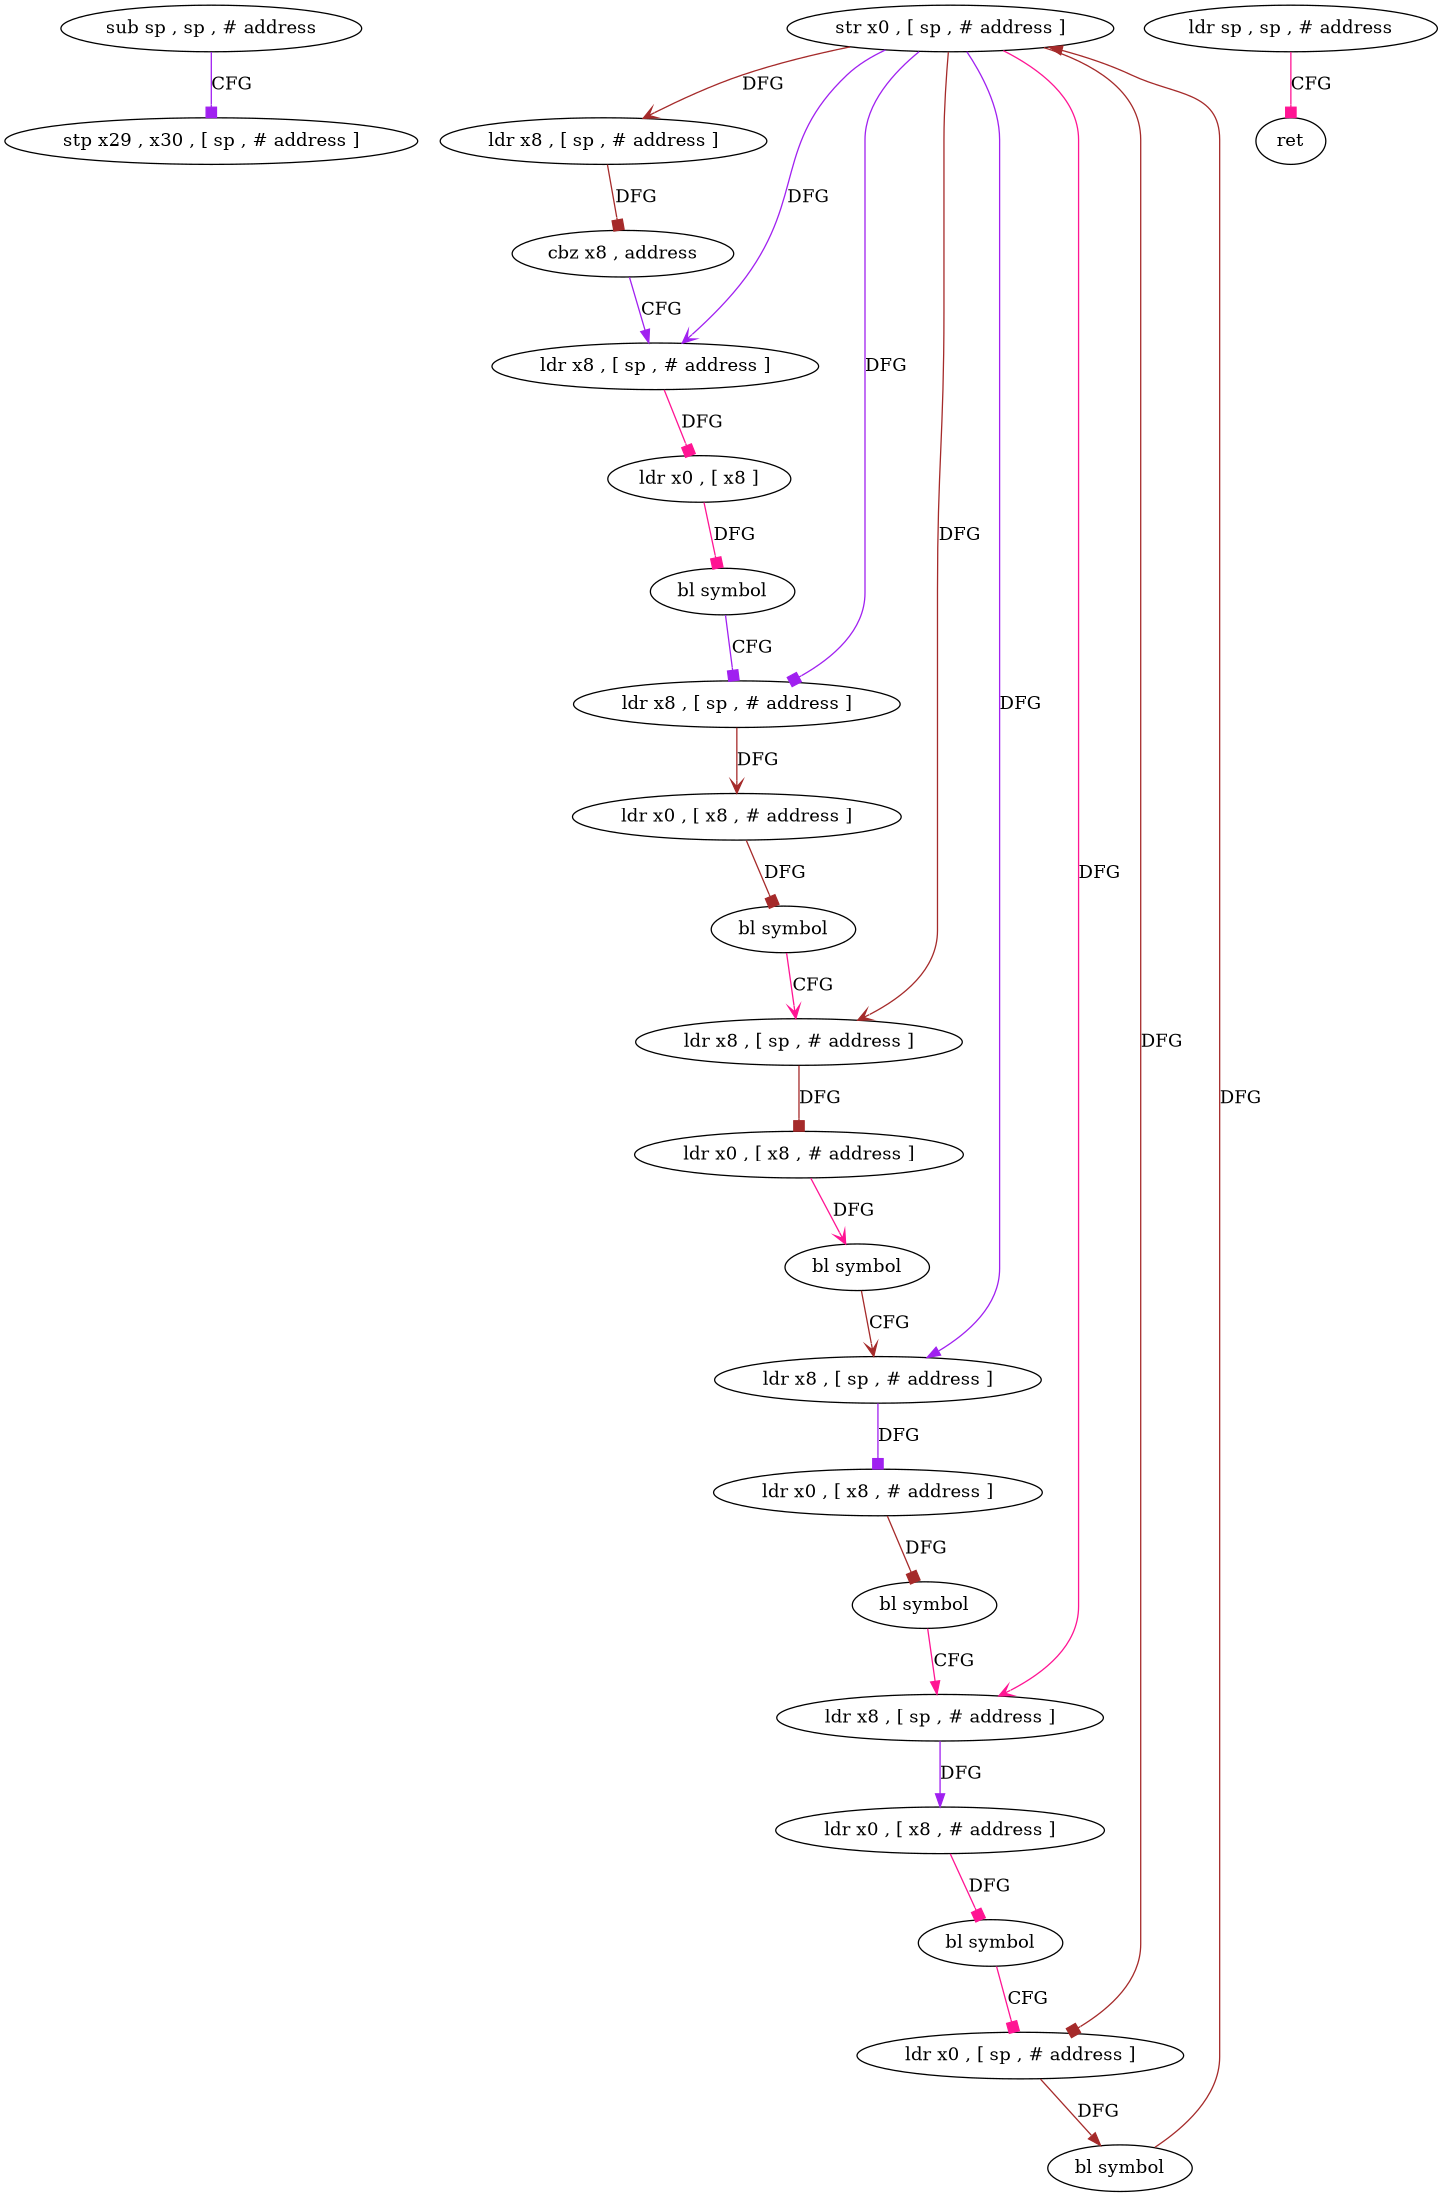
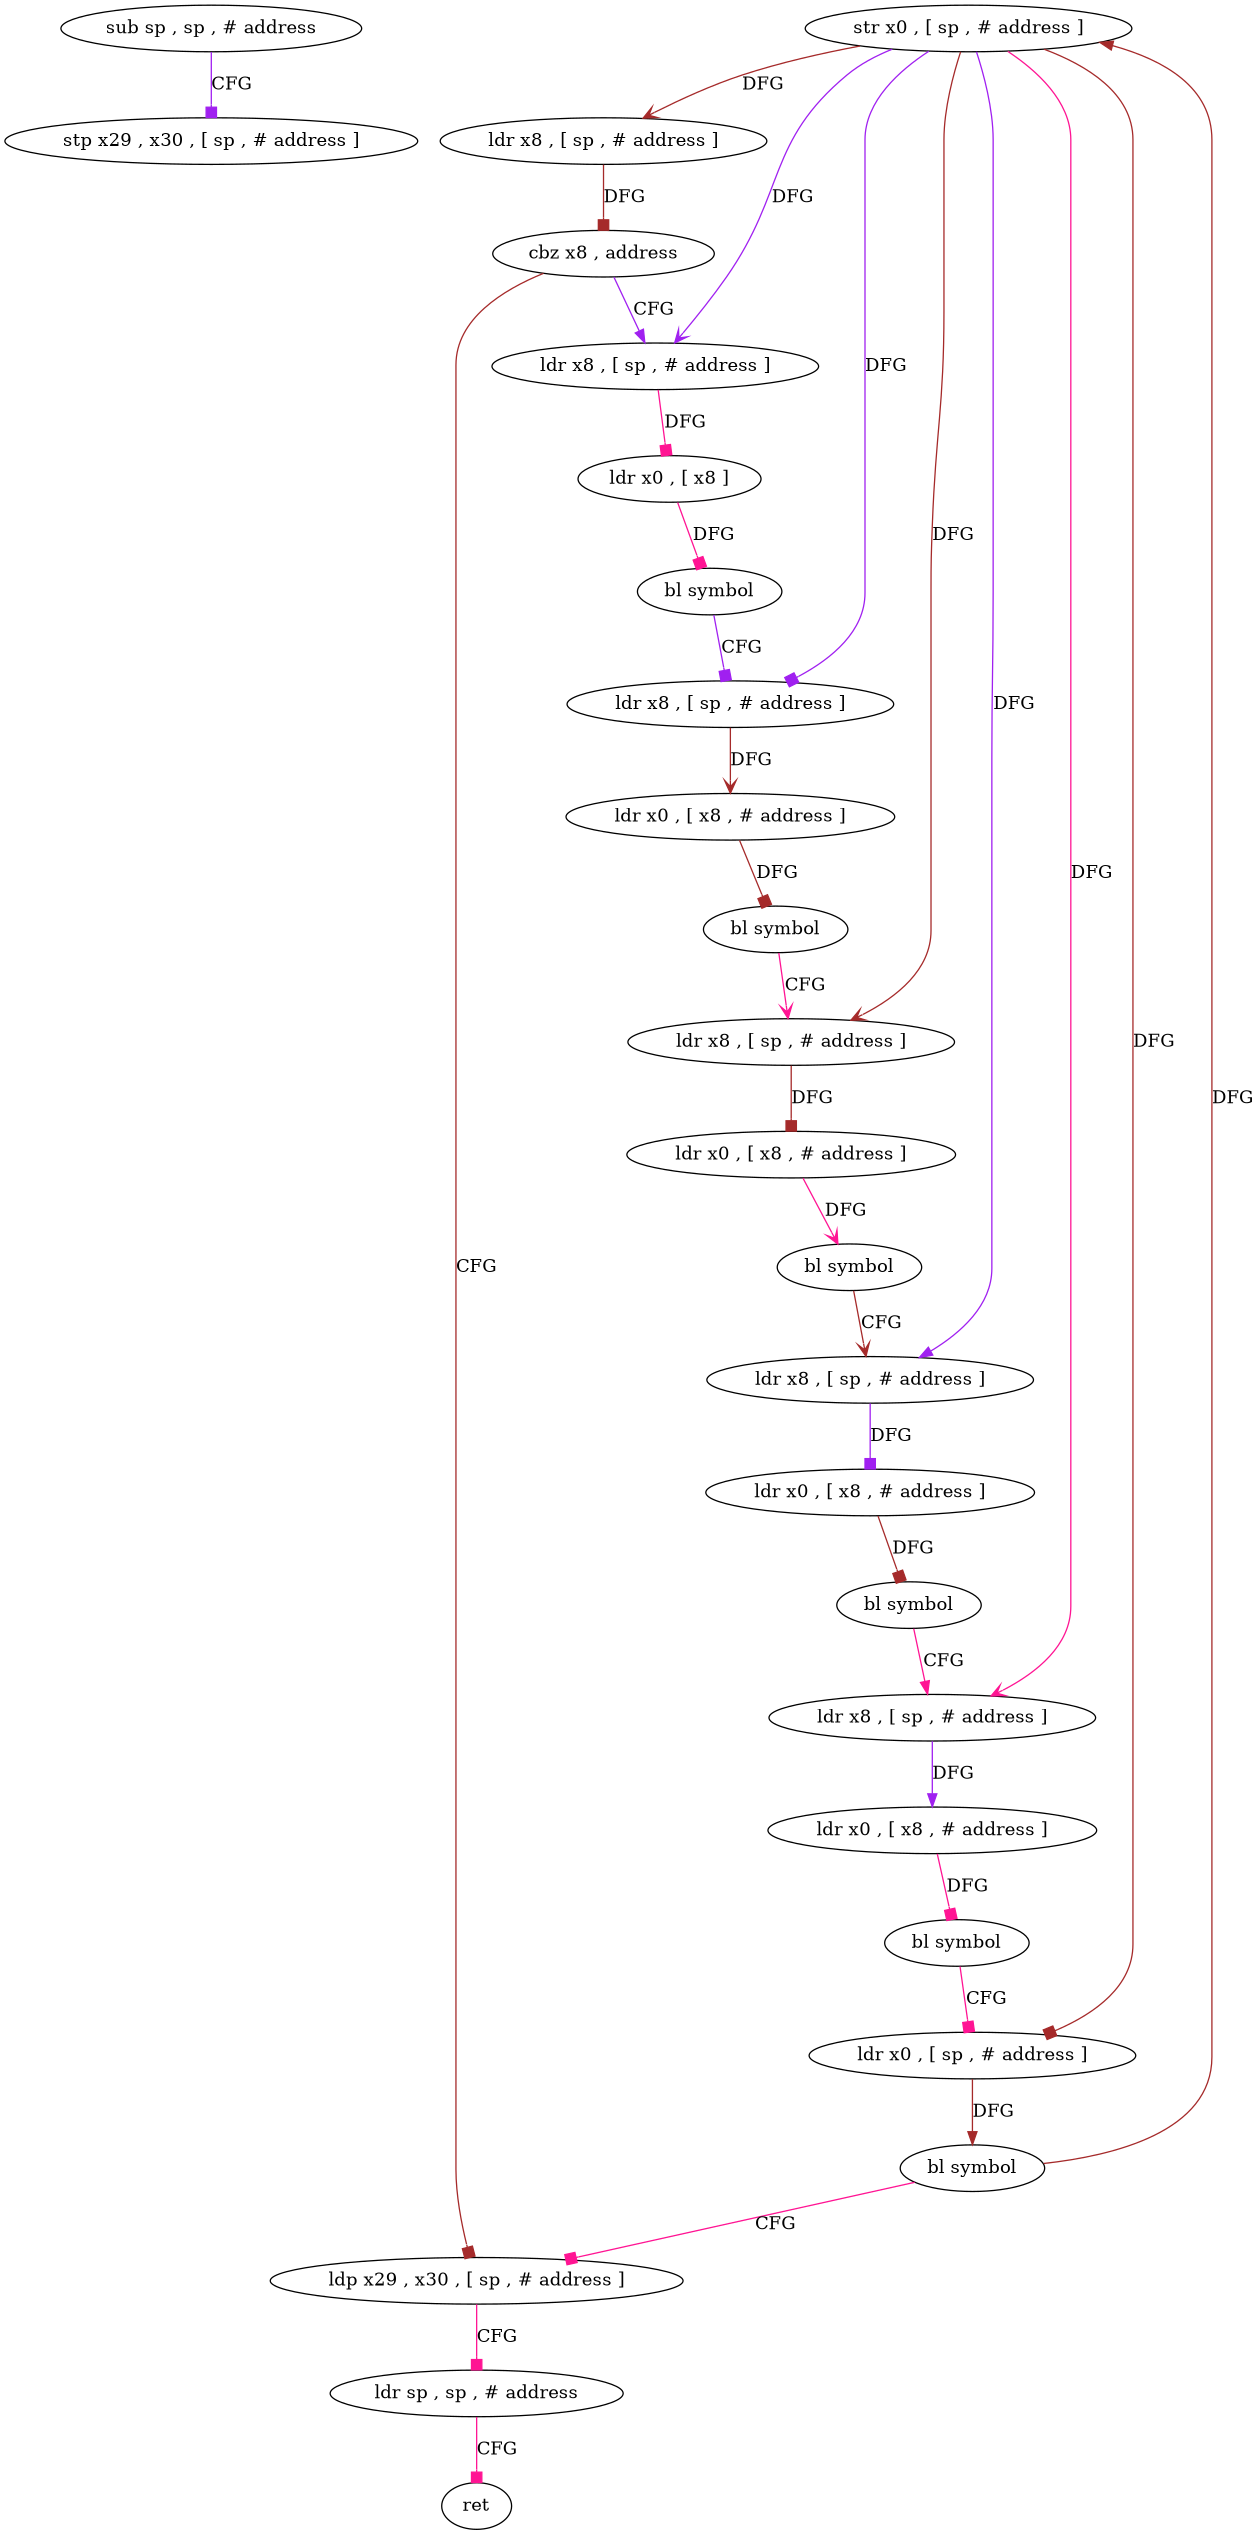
node "ldp x29 , x30 , [ sp , # address ]": added
